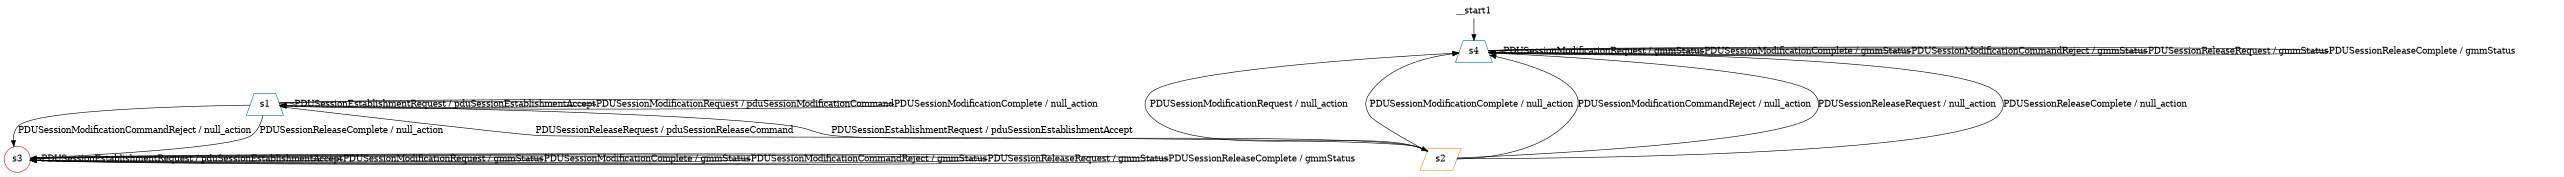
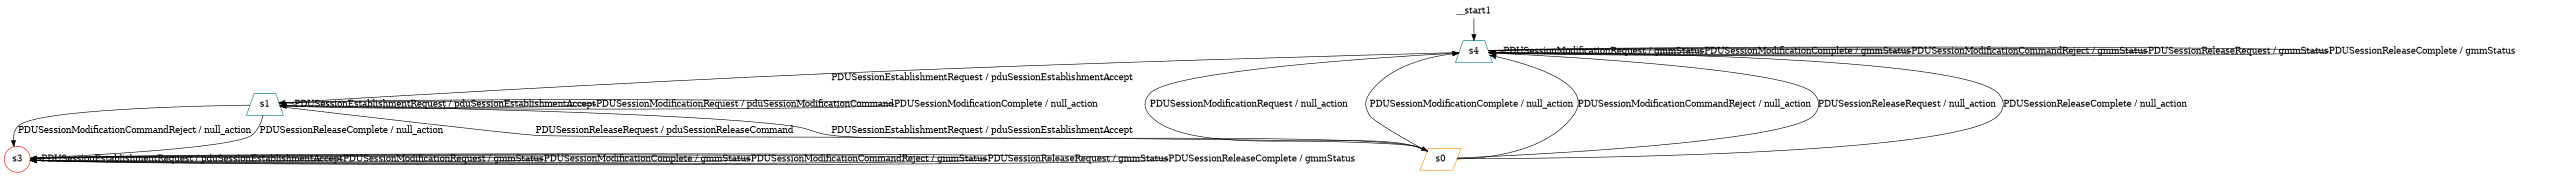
edge "s4" -> "s1": added, label "PDUSessionEstablishmentRequest / pduSessionEstablishmentAccept"
node "s2": label "s2" -> "s0"
